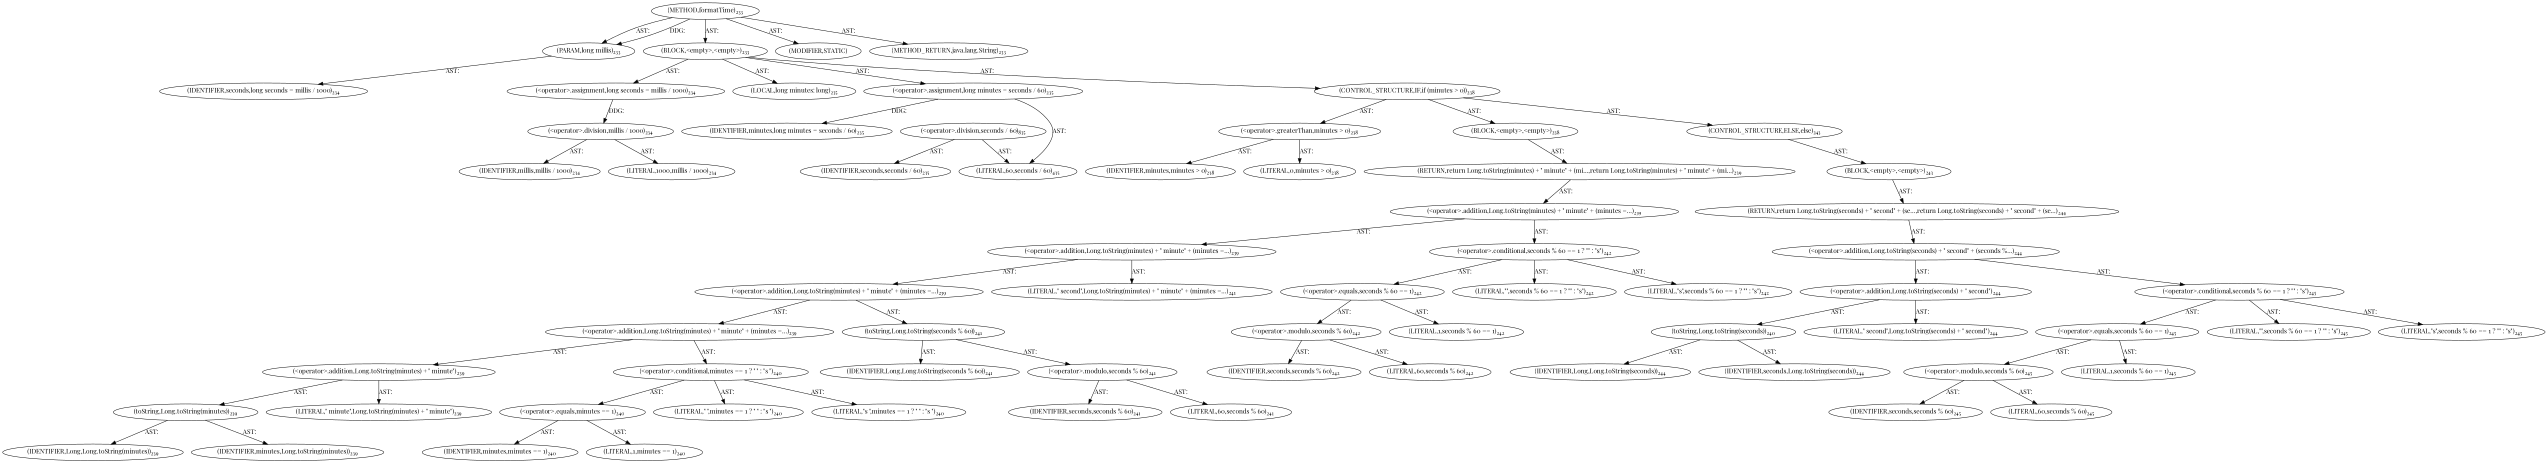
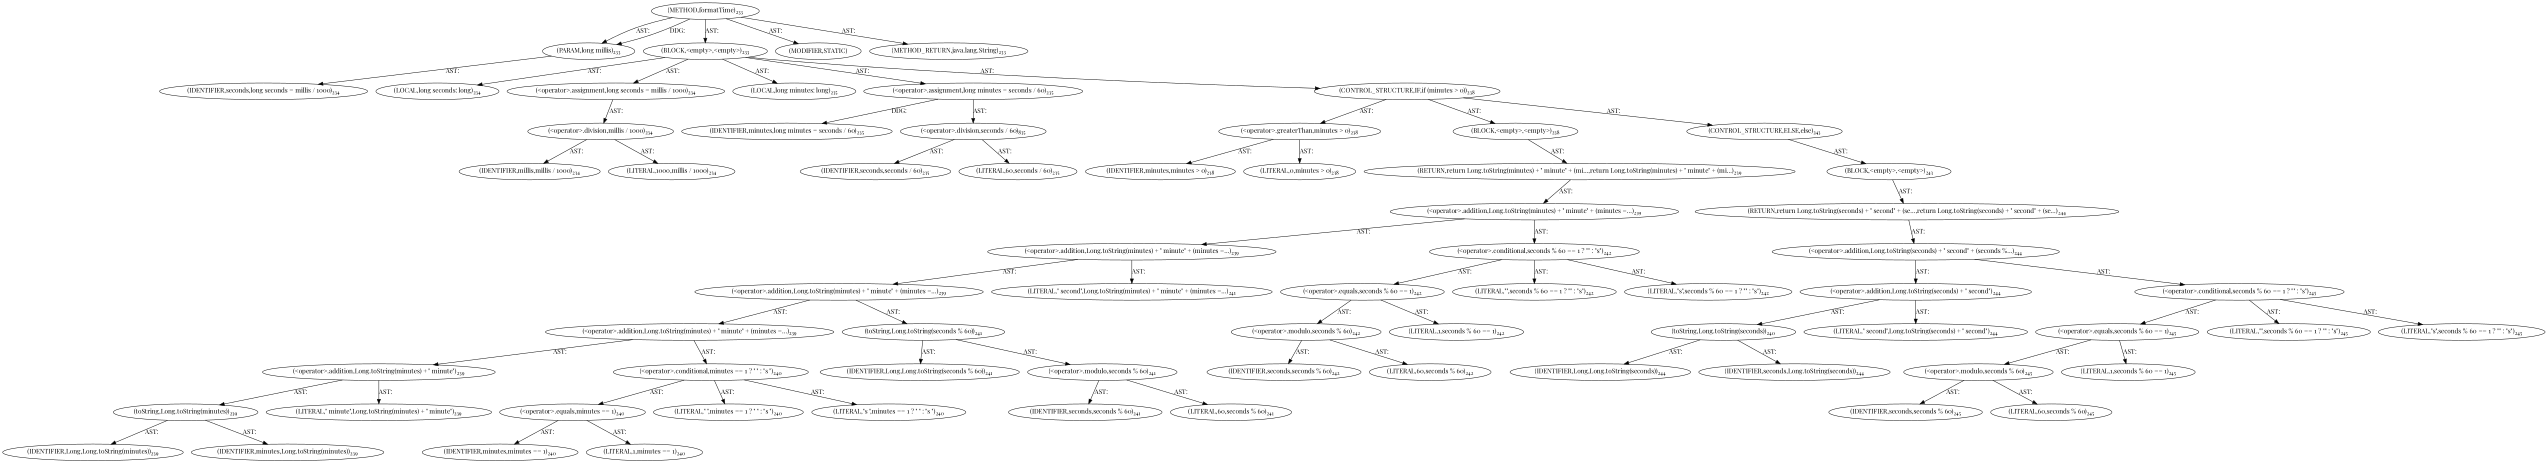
node "(LOCAL,long seconds: long)": added
edge "(<operator>.assignment,long seconds = millis / 1000)" -> "(<operator>.division,millis / 1000)": label "DDG: " -> "AST: "
edge "(<operator>.assignment,long minutes = seconds / 60)" -> "(LITERAL,60,seconds / 60)": now "(<operator>.assignment,long minutes = seconds / 60)" -> "(<operator>.division,seconds / 60)"
node "(LITERAL,60,seconds / 60)": text "435" -> "235"
